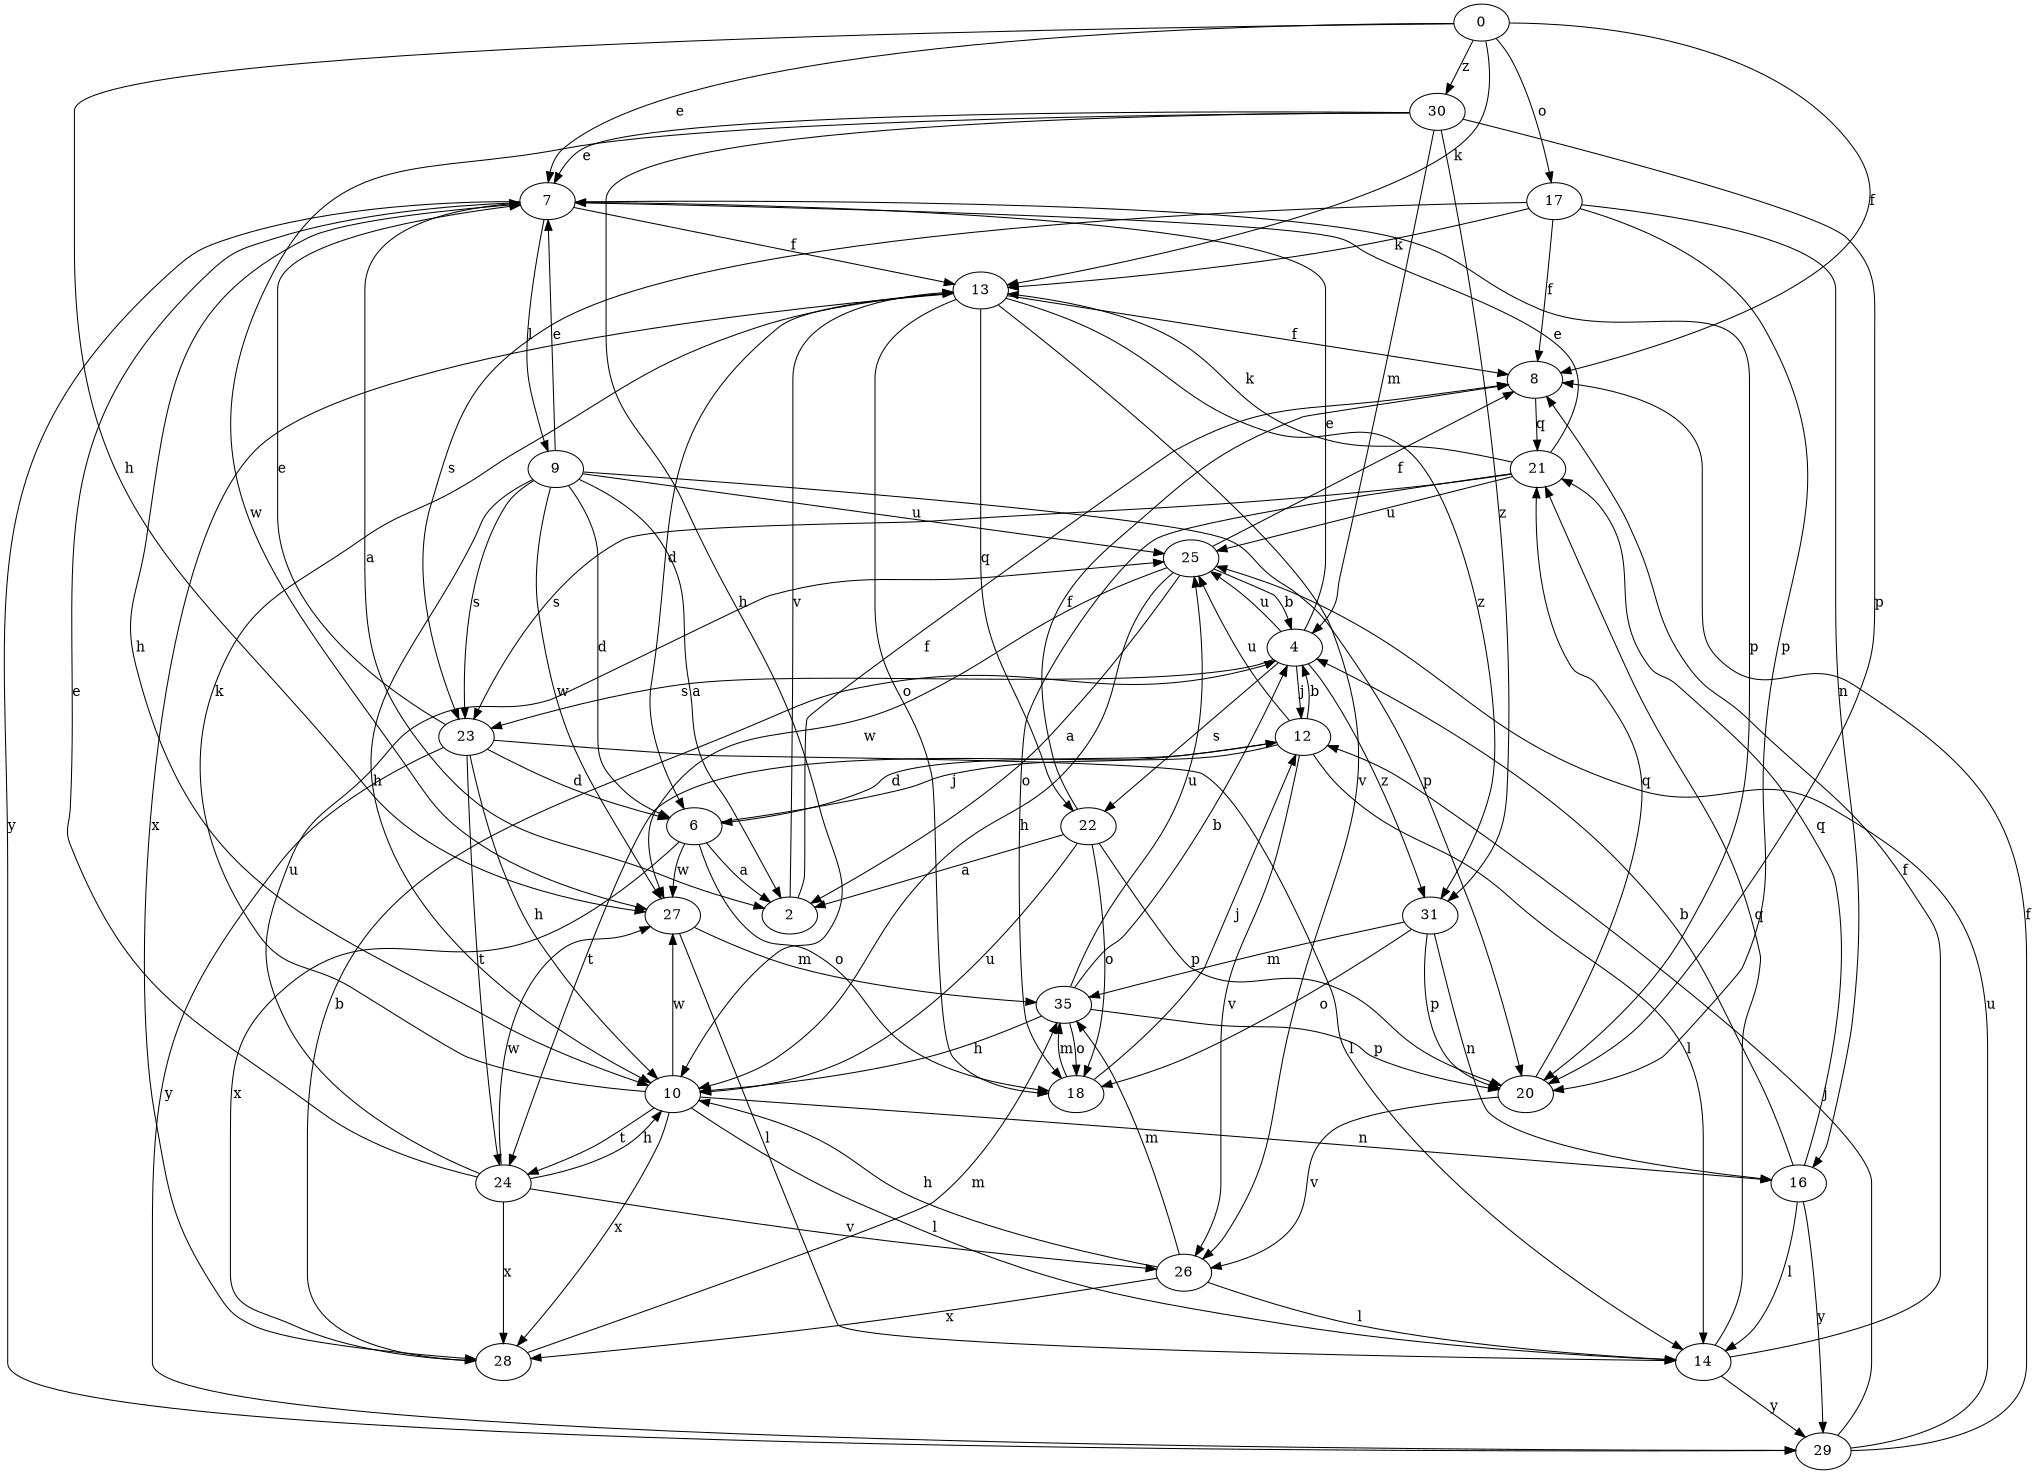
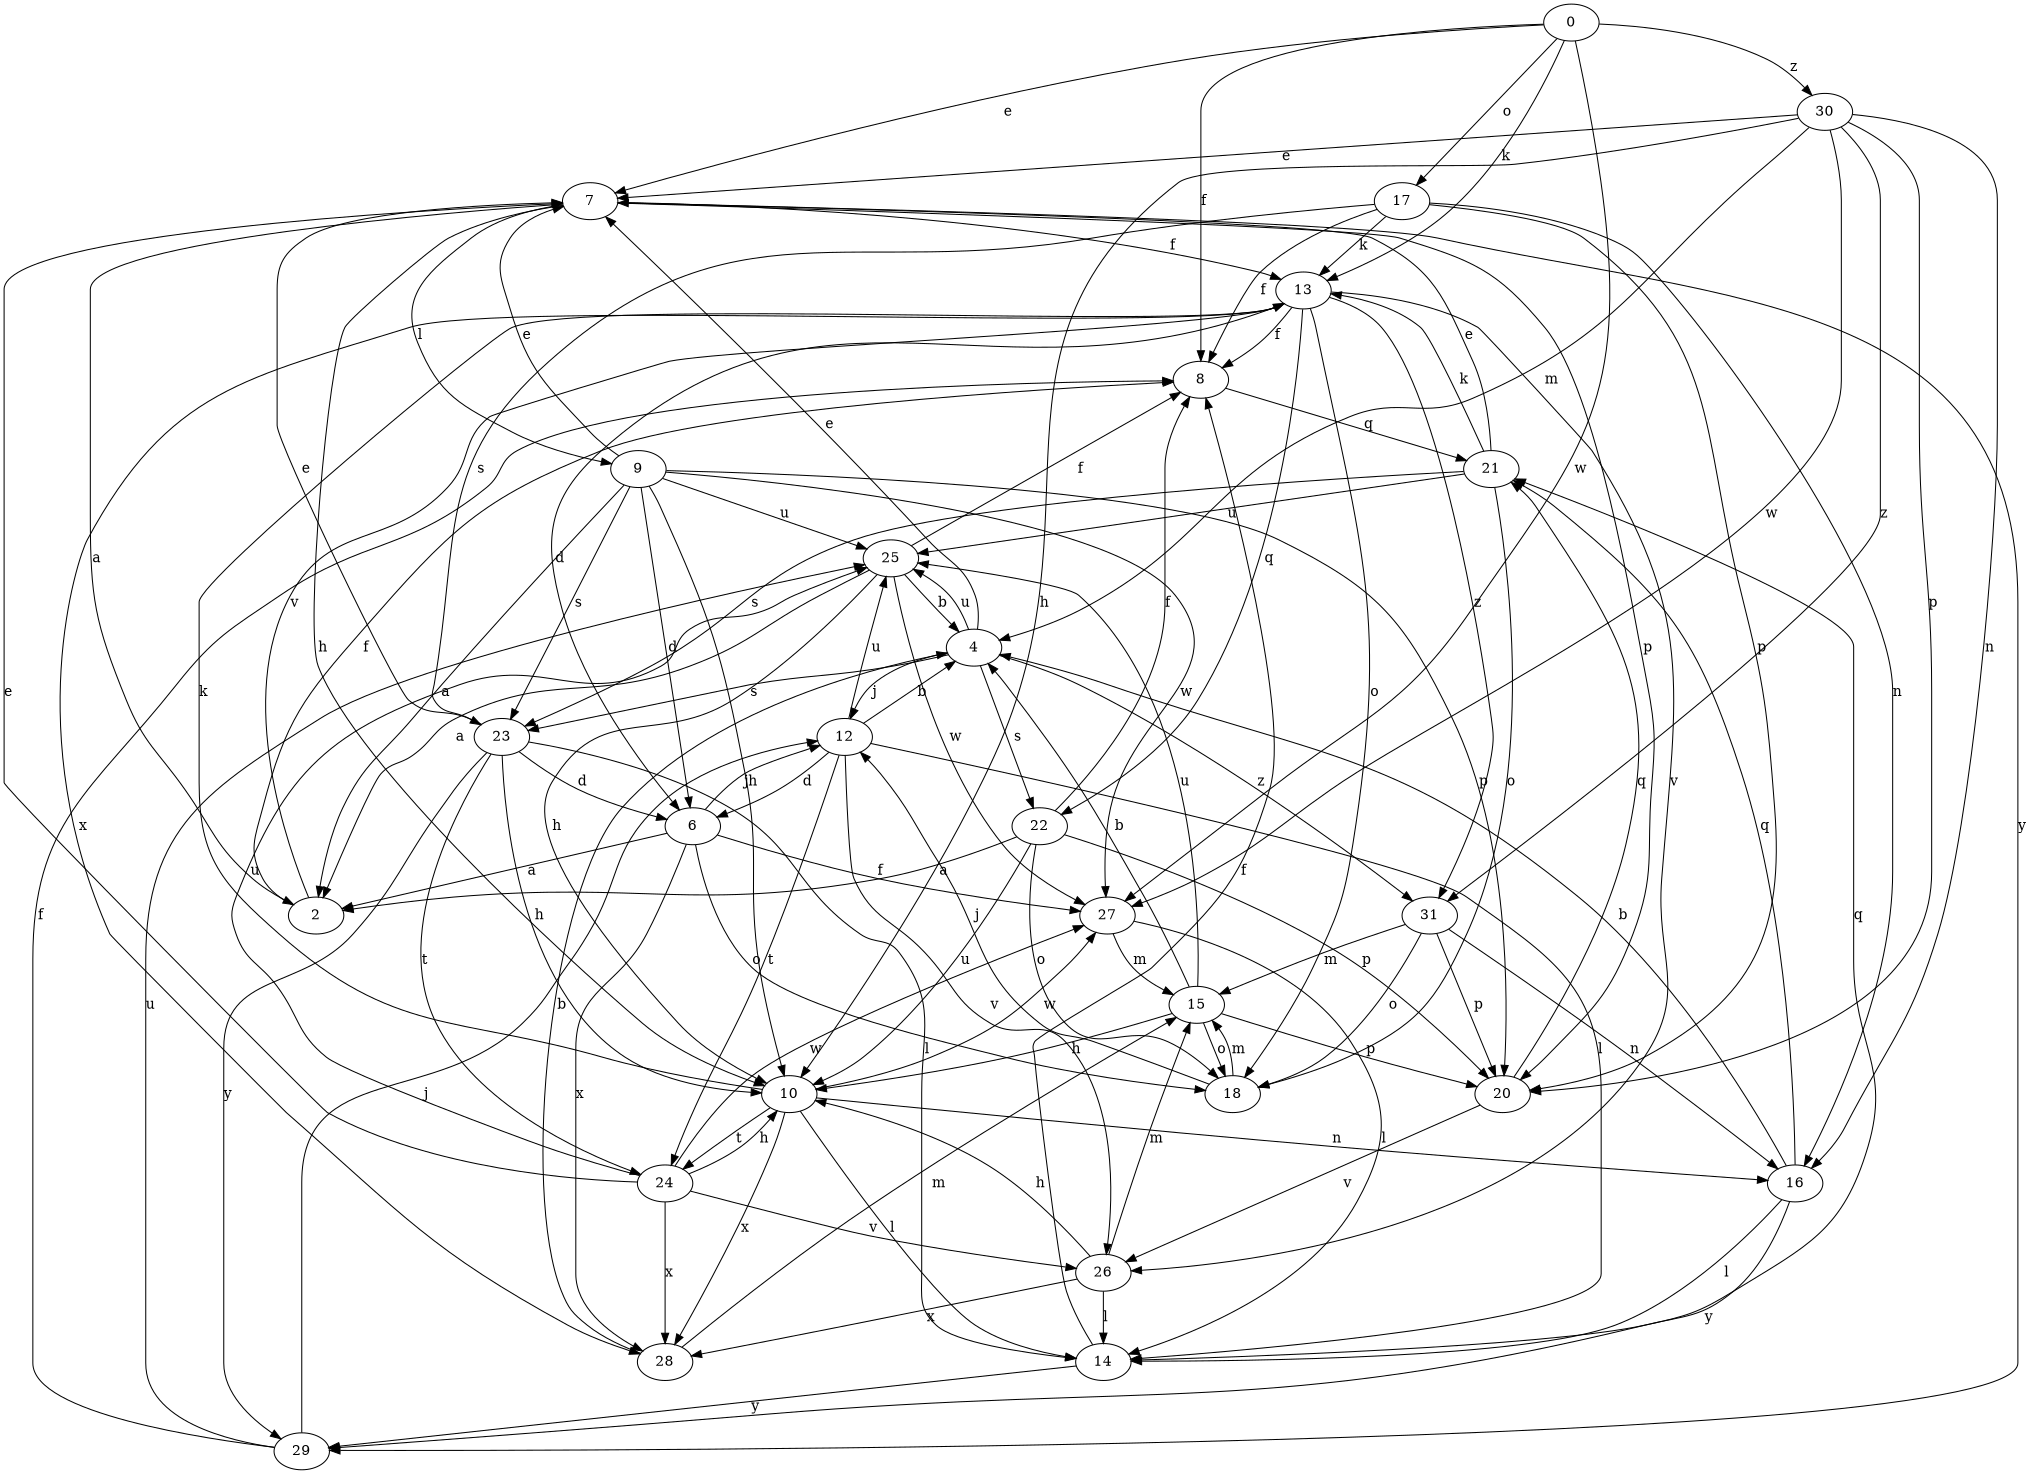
edge "0" -> "27": label "h" -> "w"
edge "30" -> "16": added, label "n"
edge "6" -> "27": label "w" -> "f"
node "35": label "35" -> "15"
